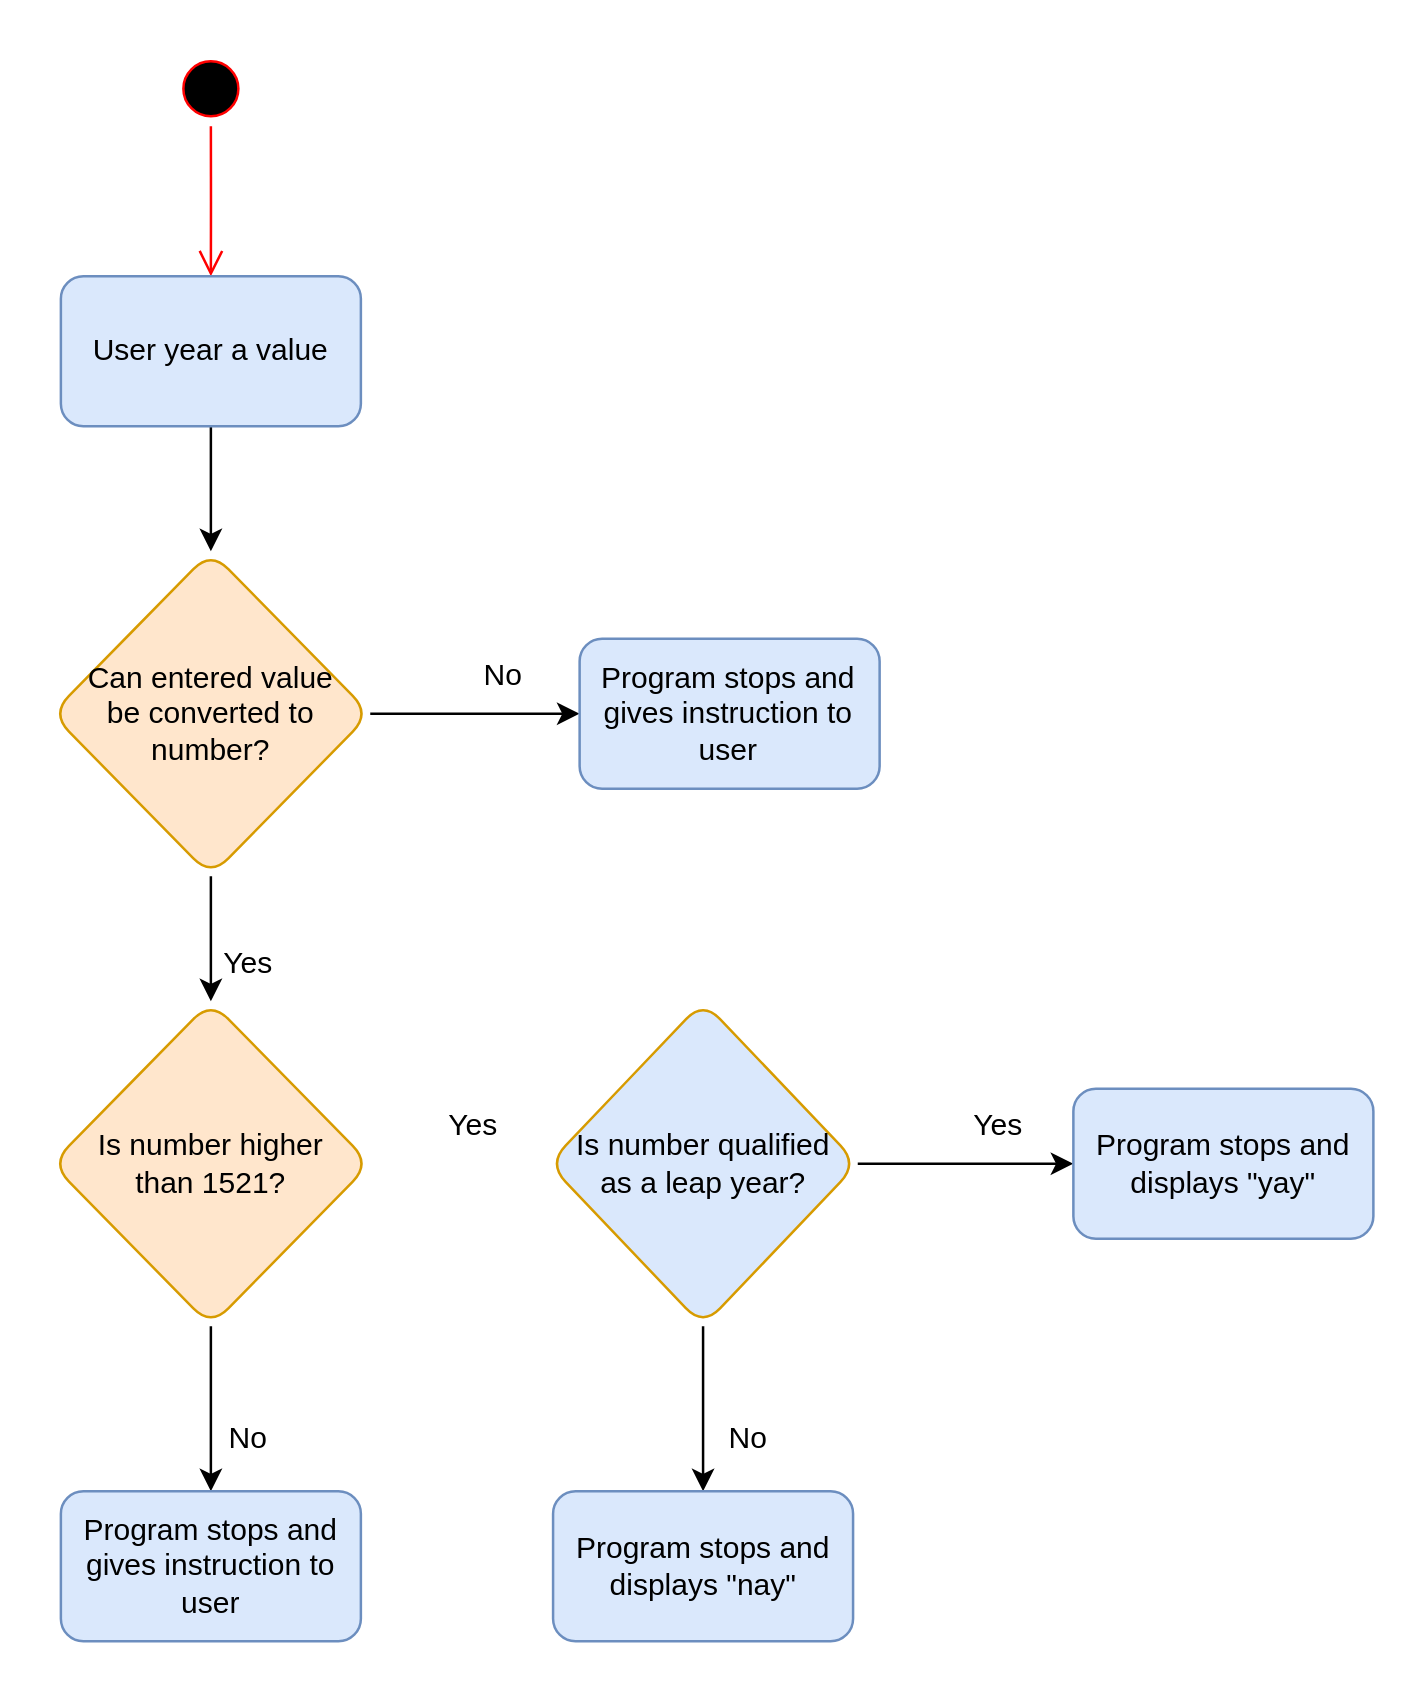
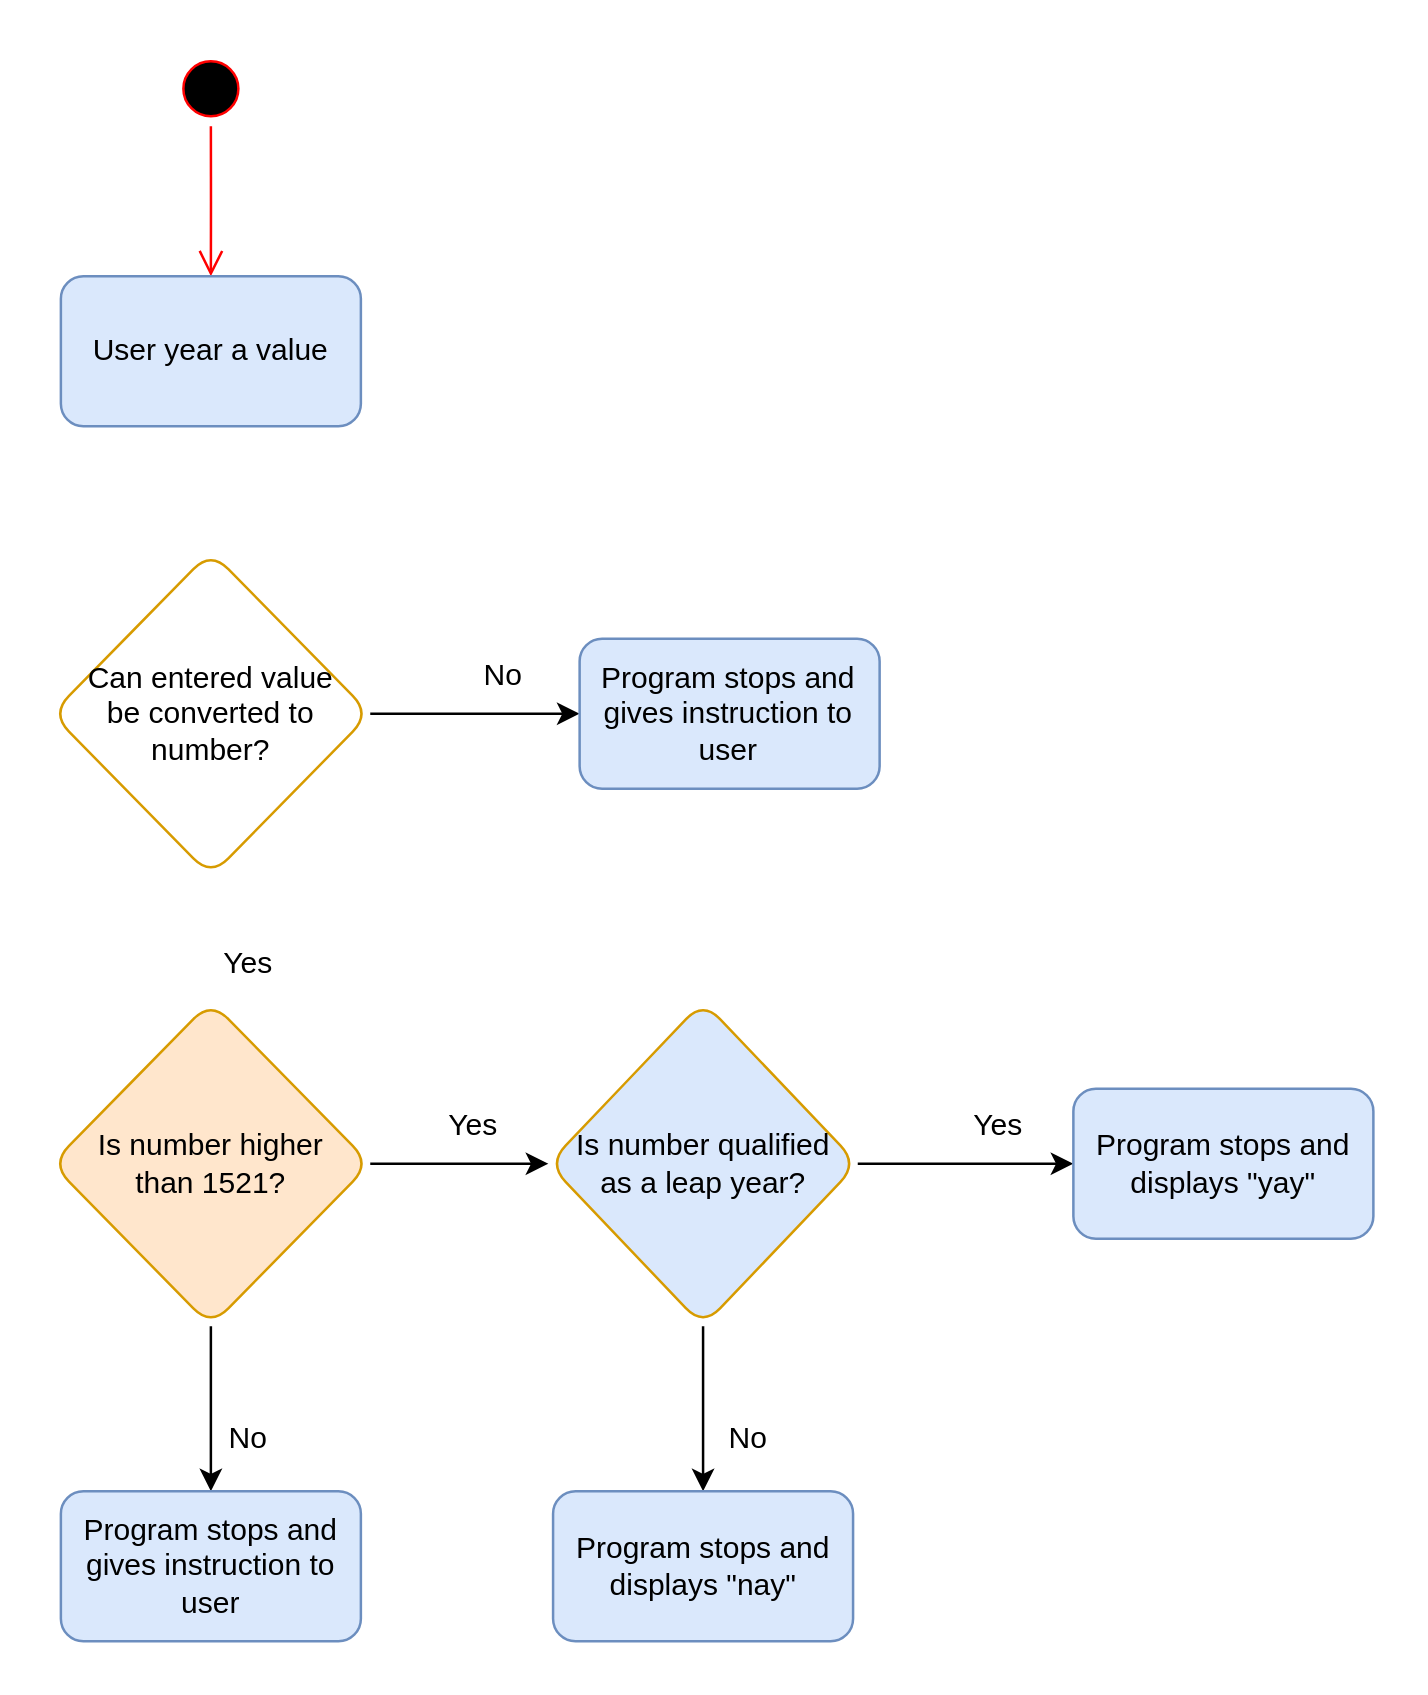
edge "User year a value" -> "Can entered value be converted to number?": removed
node "Can entered value be converted to number?": fillcolor #ffe6cc -> #ffffff
edge "Can entered value be converted to number?" -> "Is number higher than 1521?": removed
edge "Is number higher than 1521?" -> "Is number qualified as a leap year?": added
